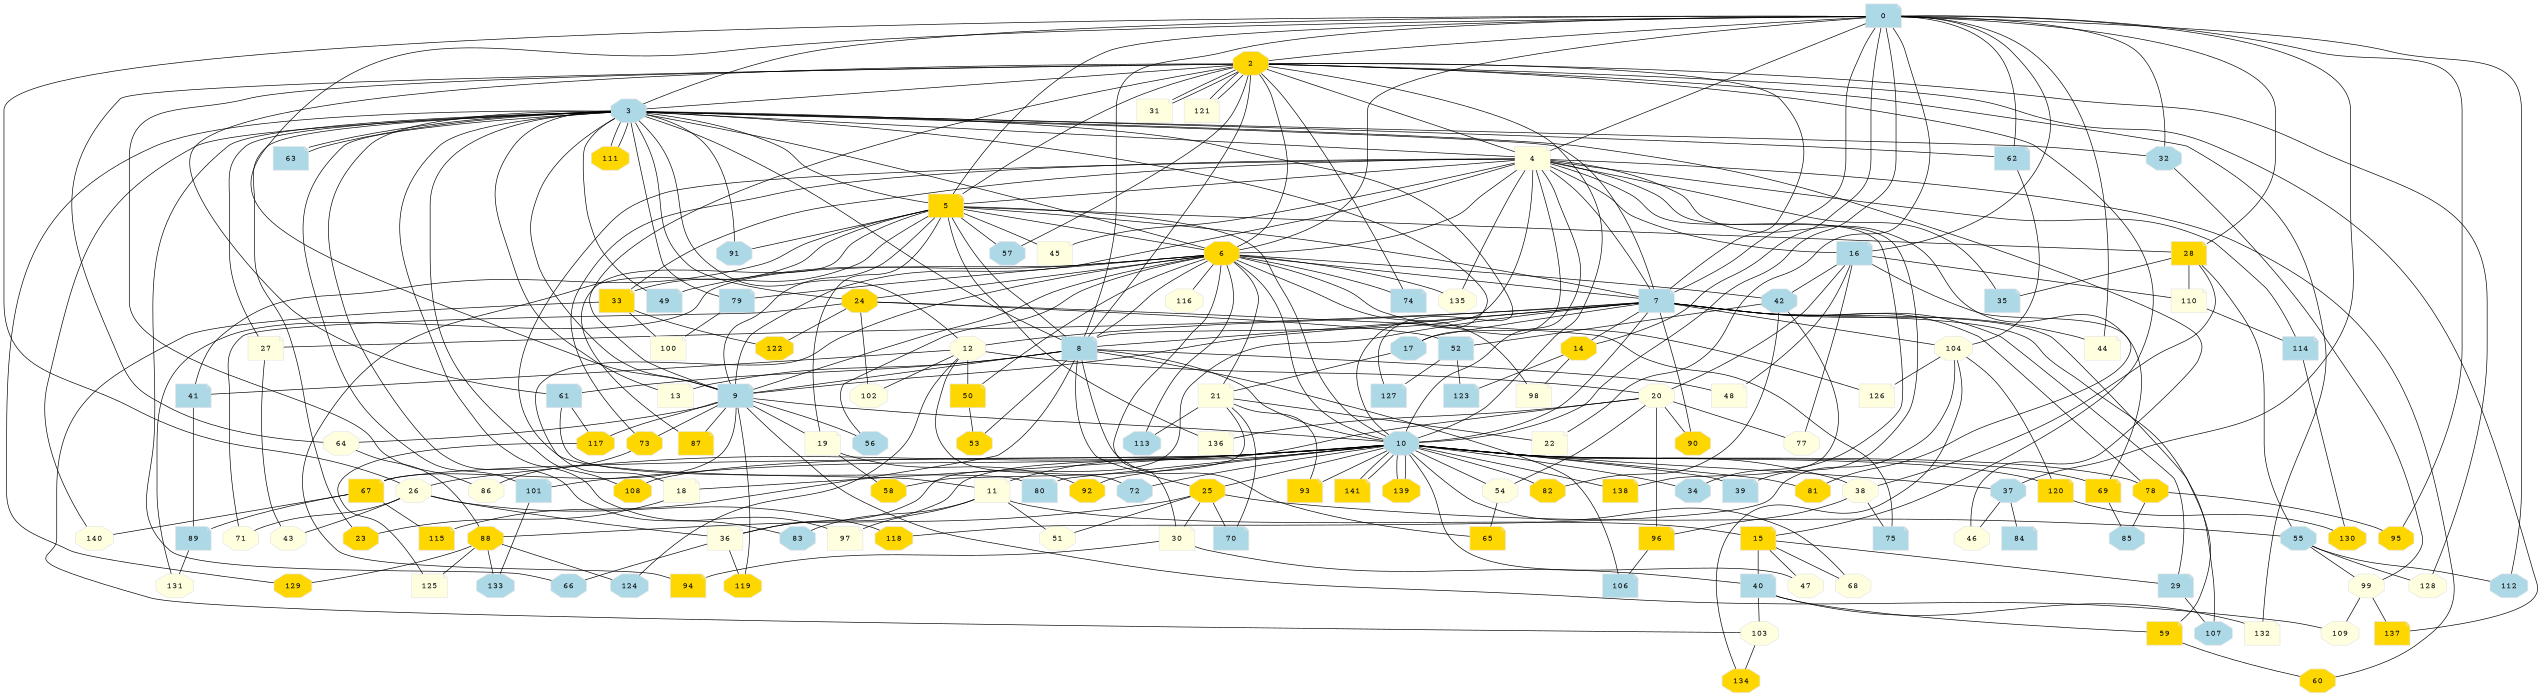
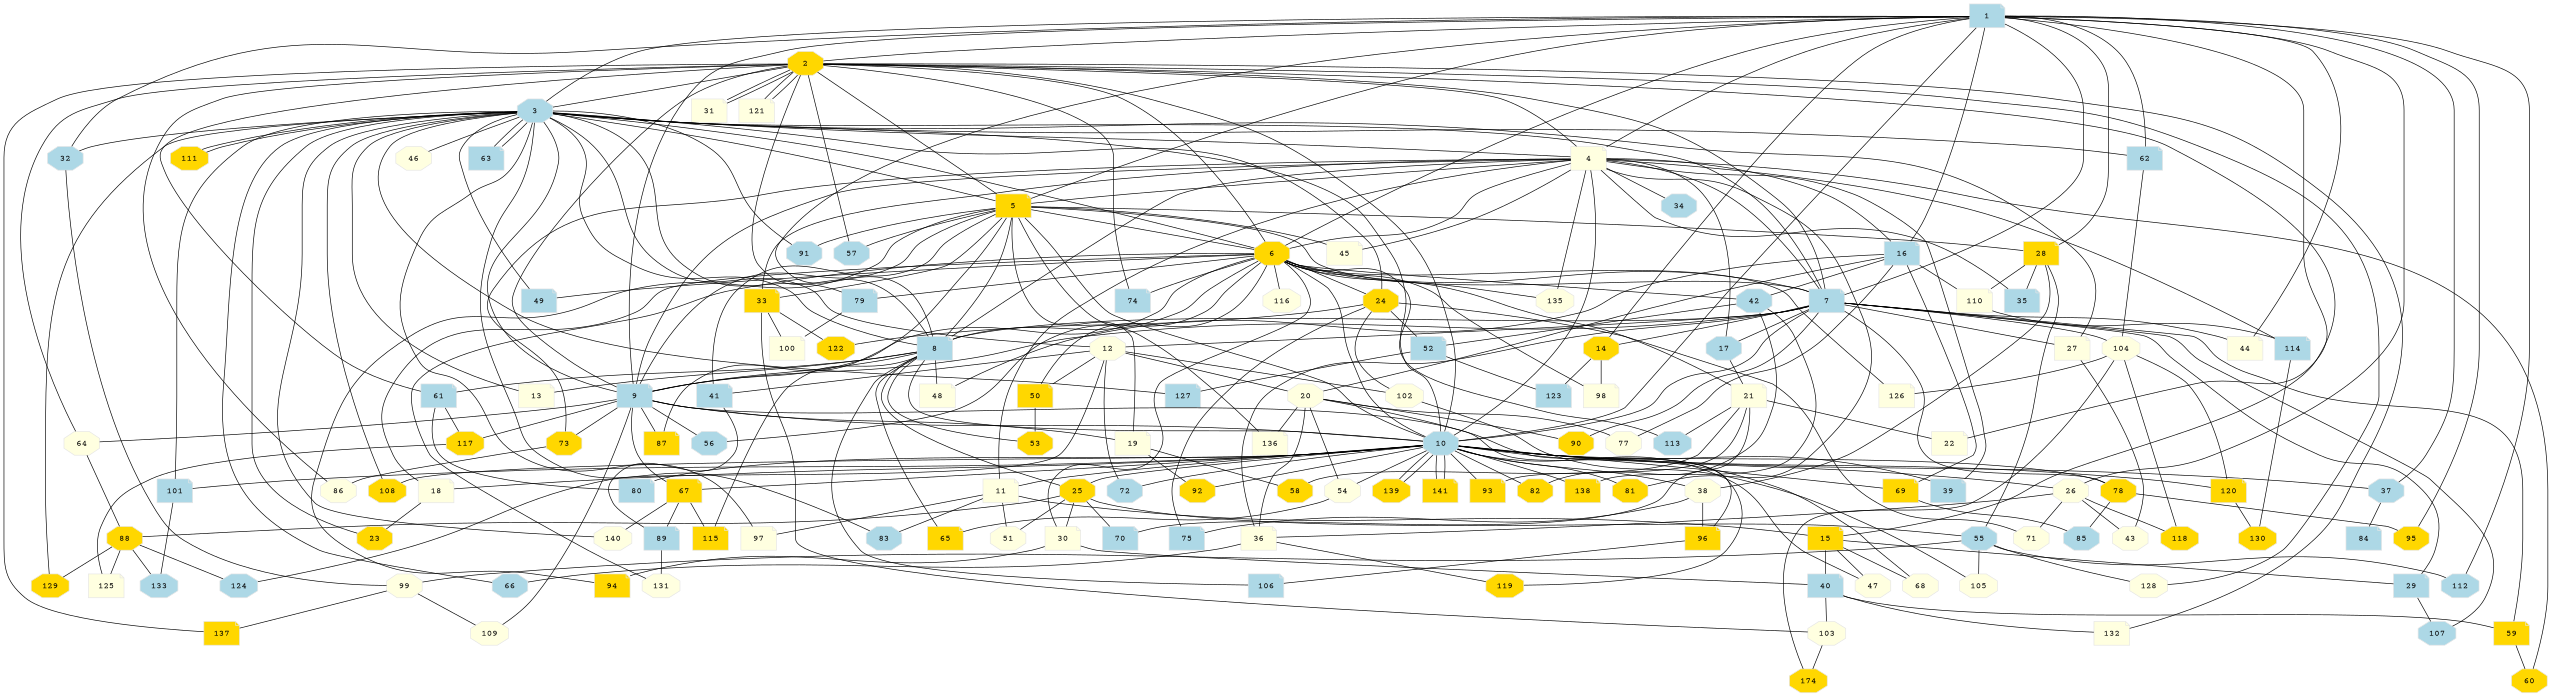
node "0": label "0" -> "1"
edge "10" -- "34": removed
edge "37" -- "46": removed
node "105": added
node "134": label "134" -> "174"
